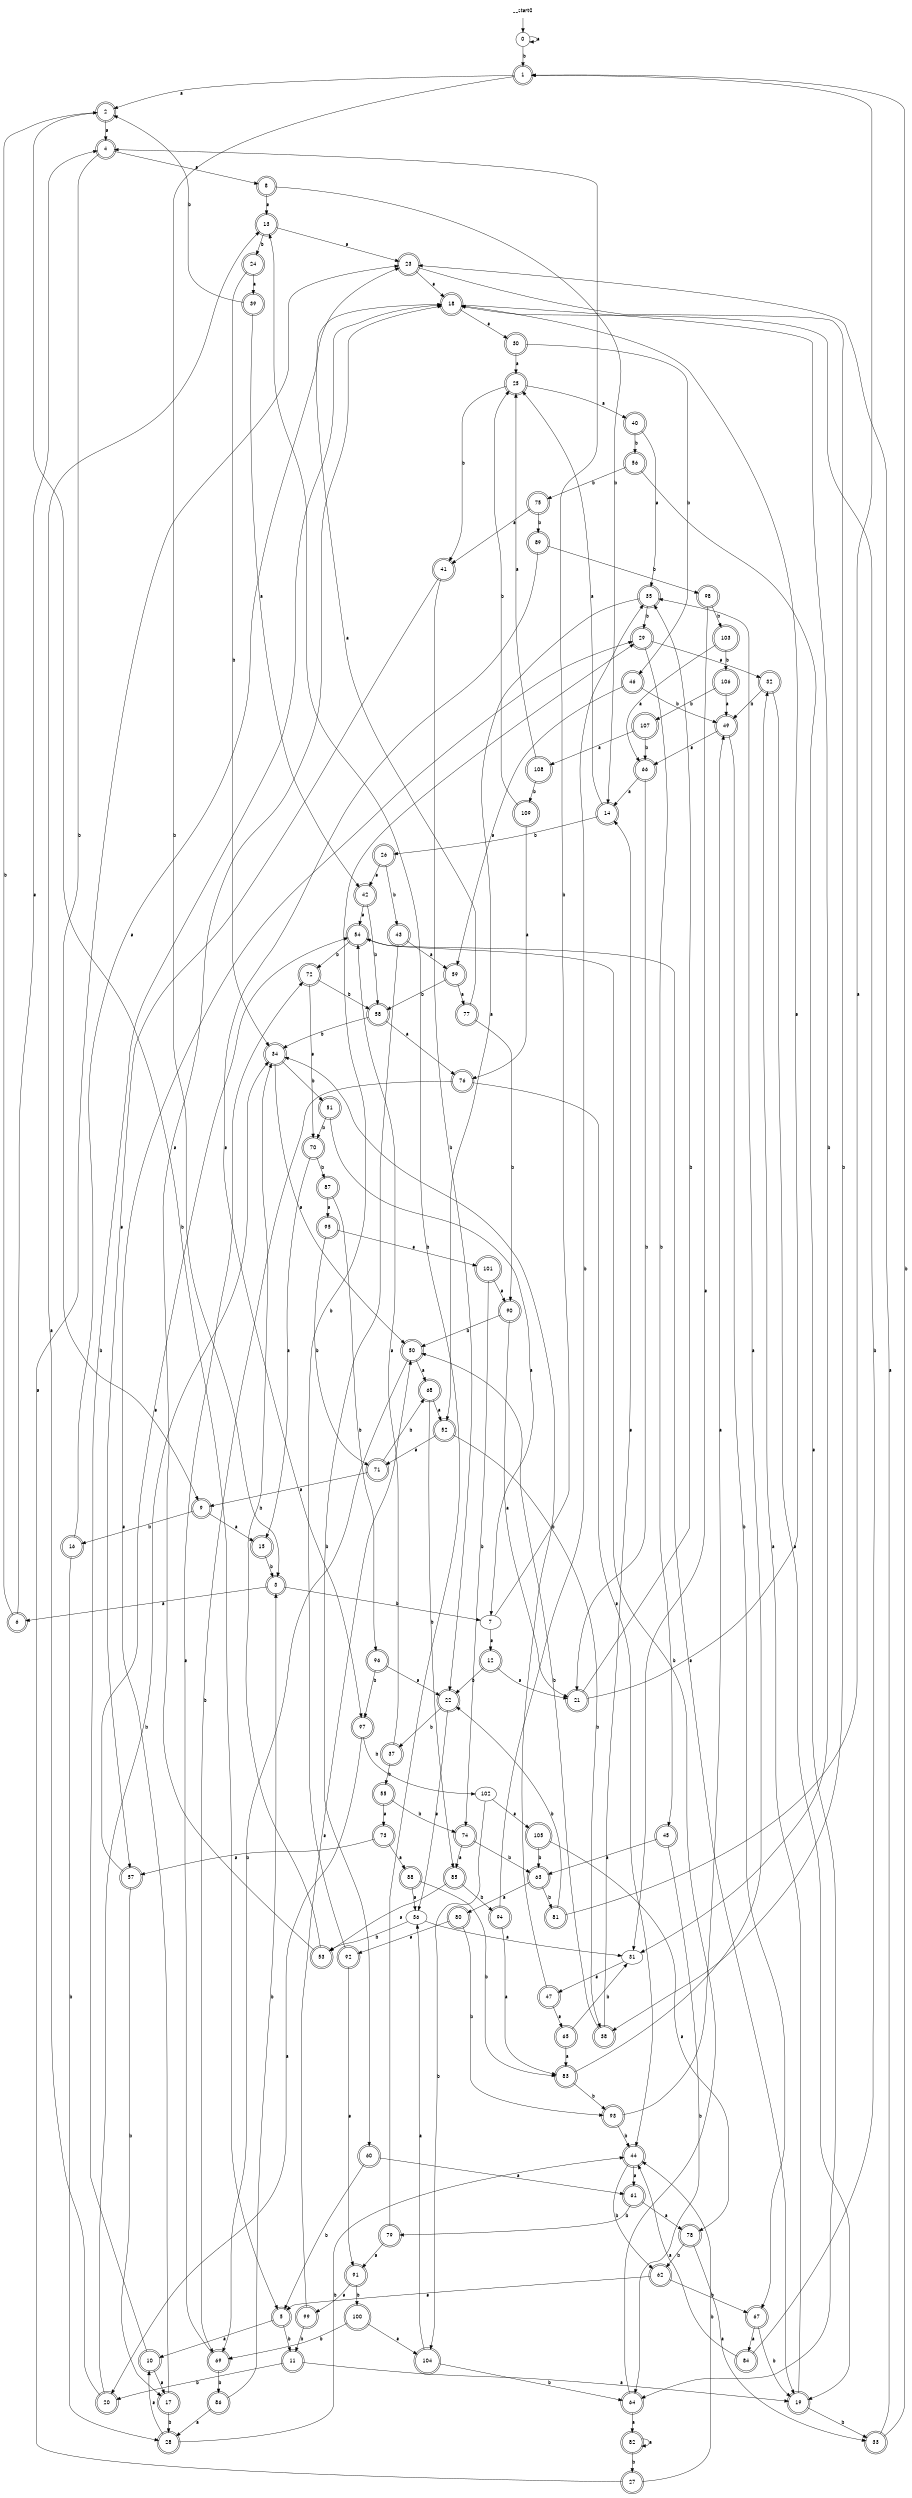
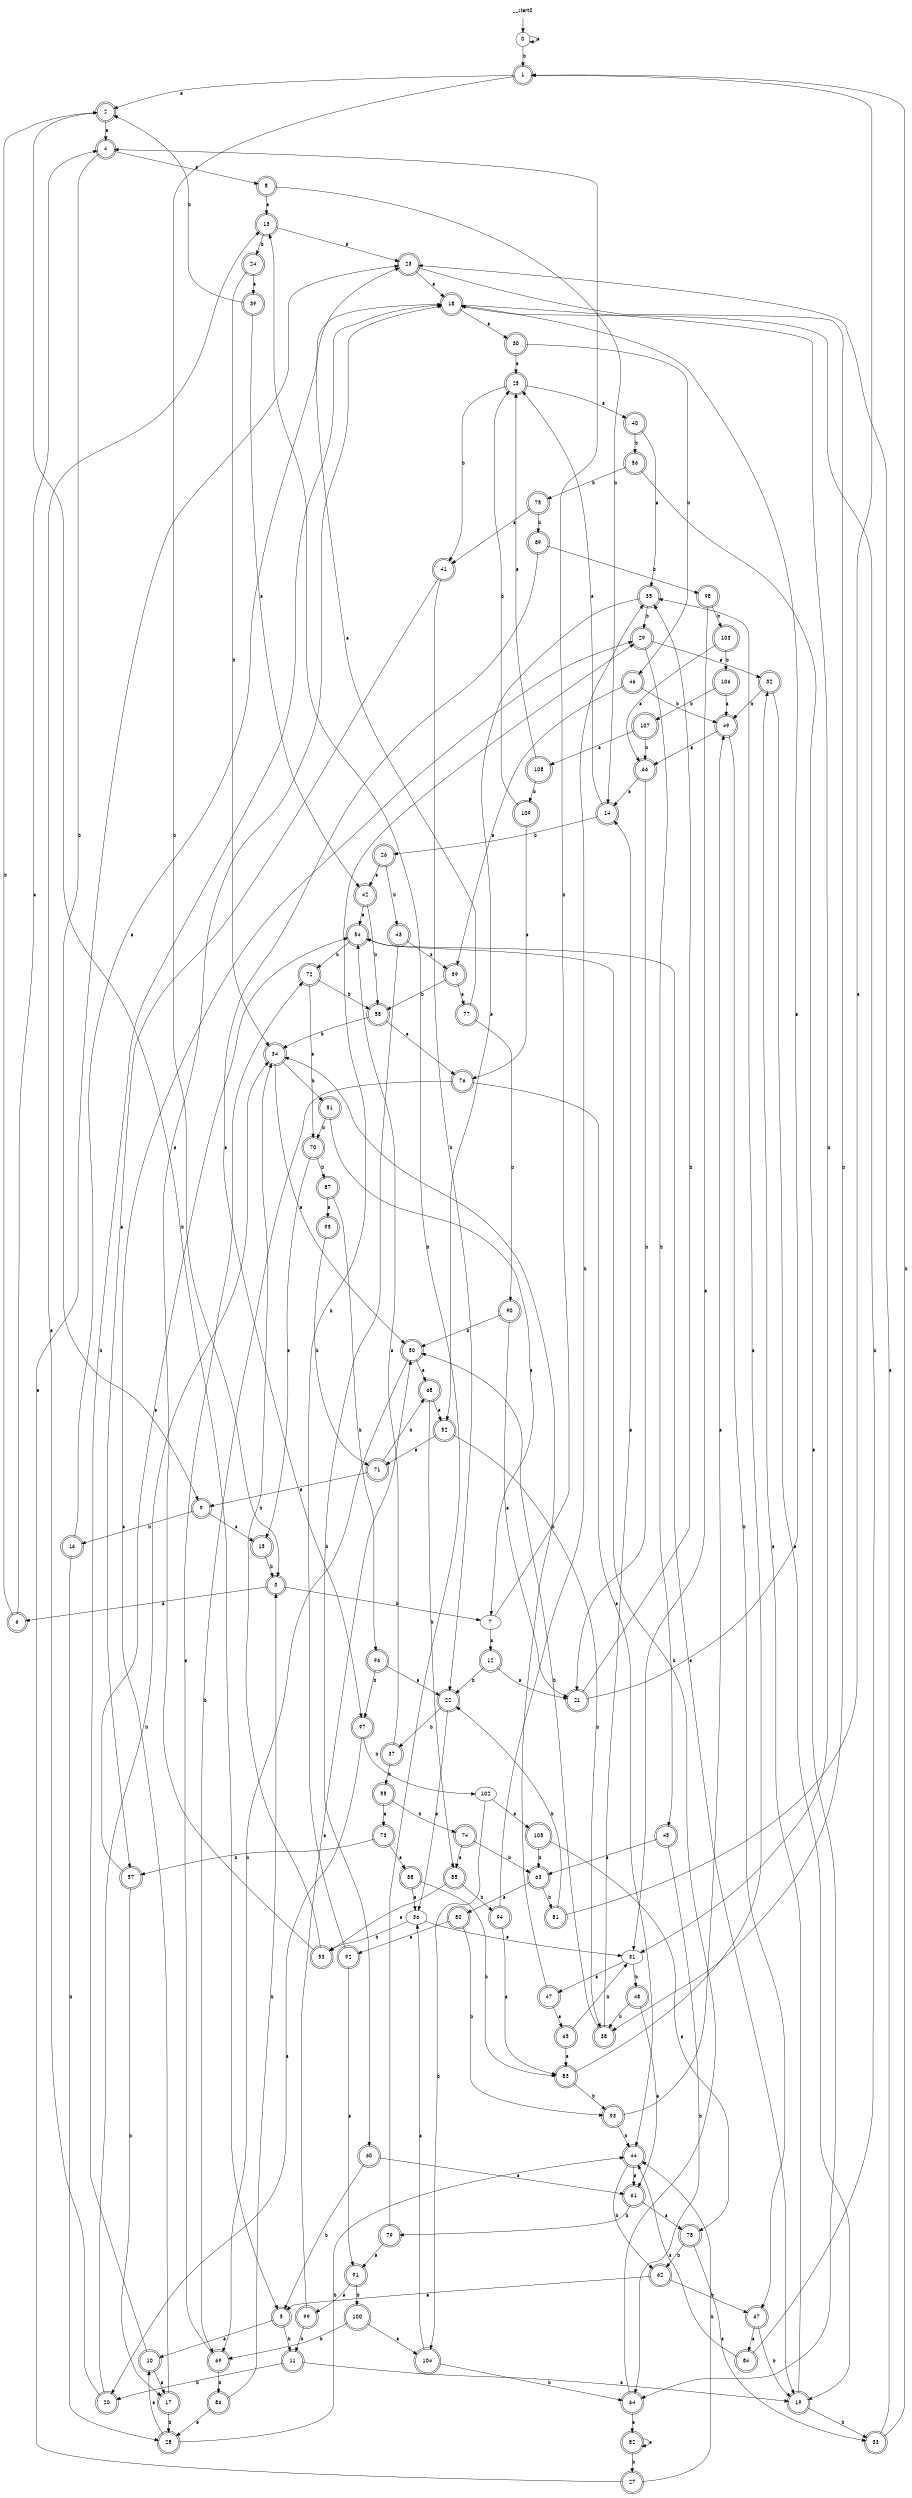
node "101": removed
edge "73" -> "57": label "a" -> "b"
node "48": added
